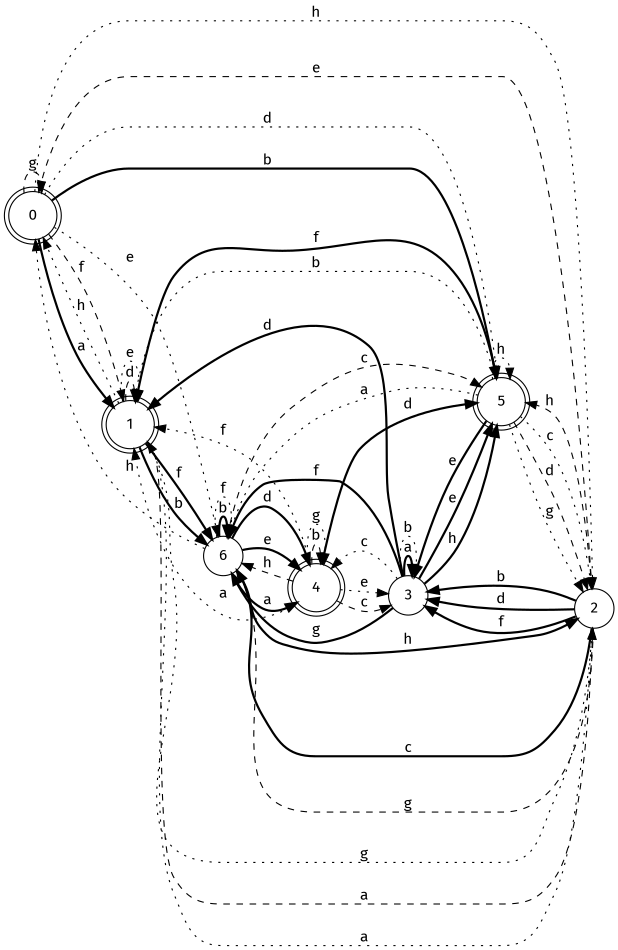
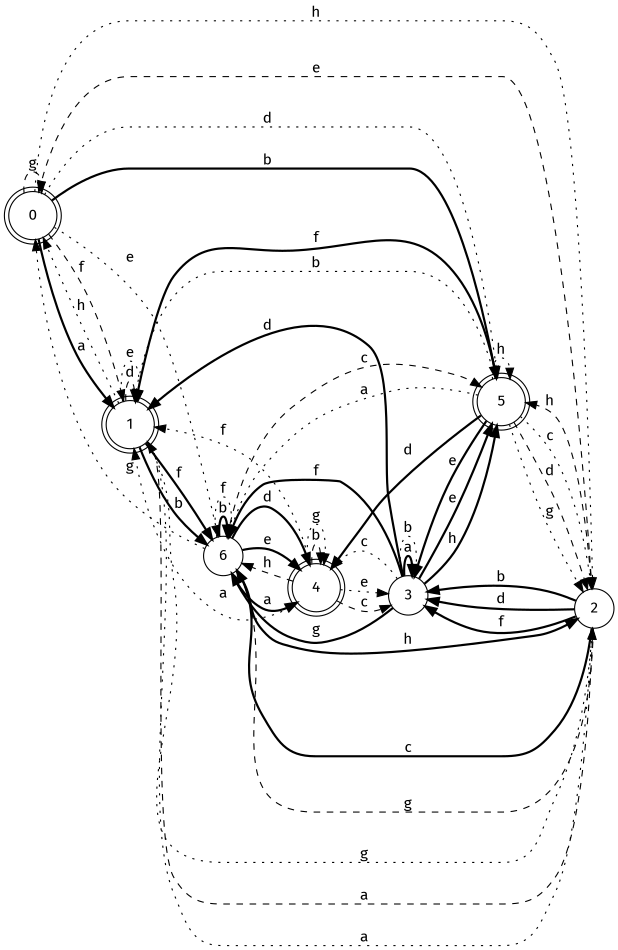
edge "4" -> "5": reversed
edge "6" -> "0": label "h" -> "g"
